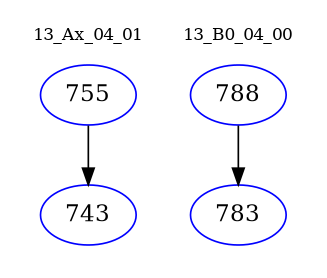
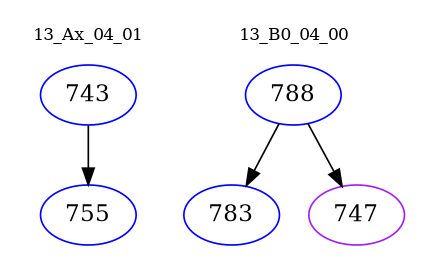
edge "755" -> "743": reversed
node "747": added
